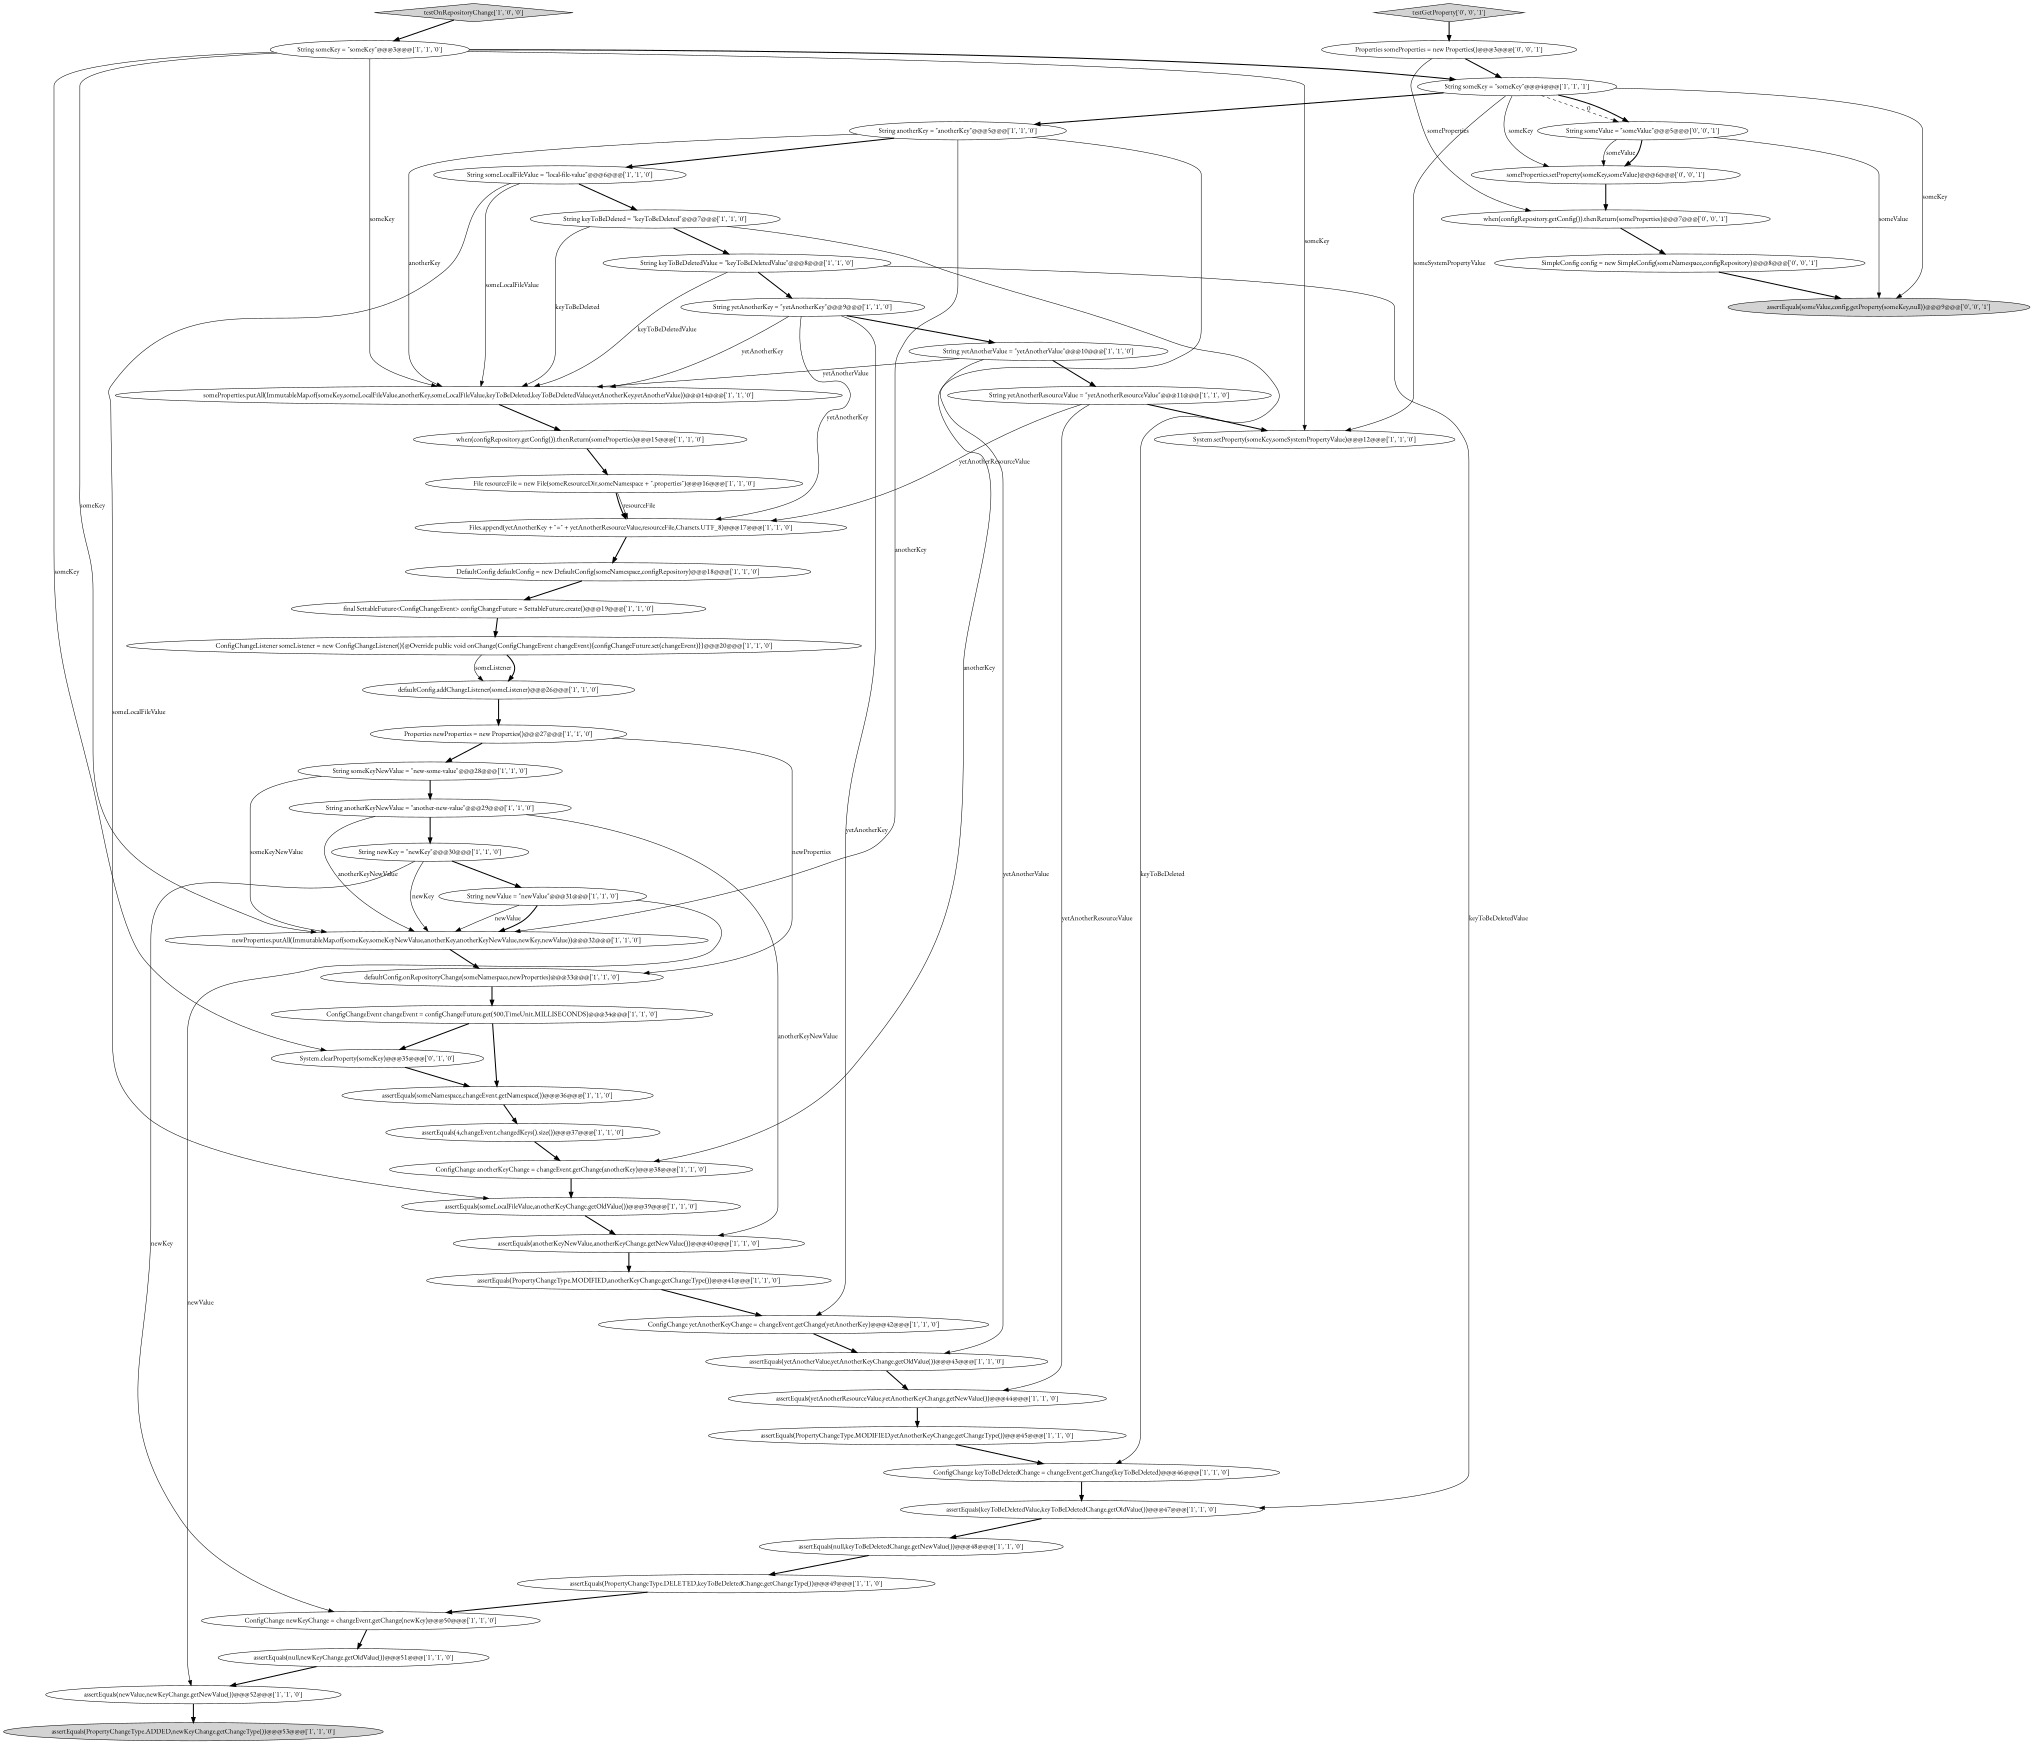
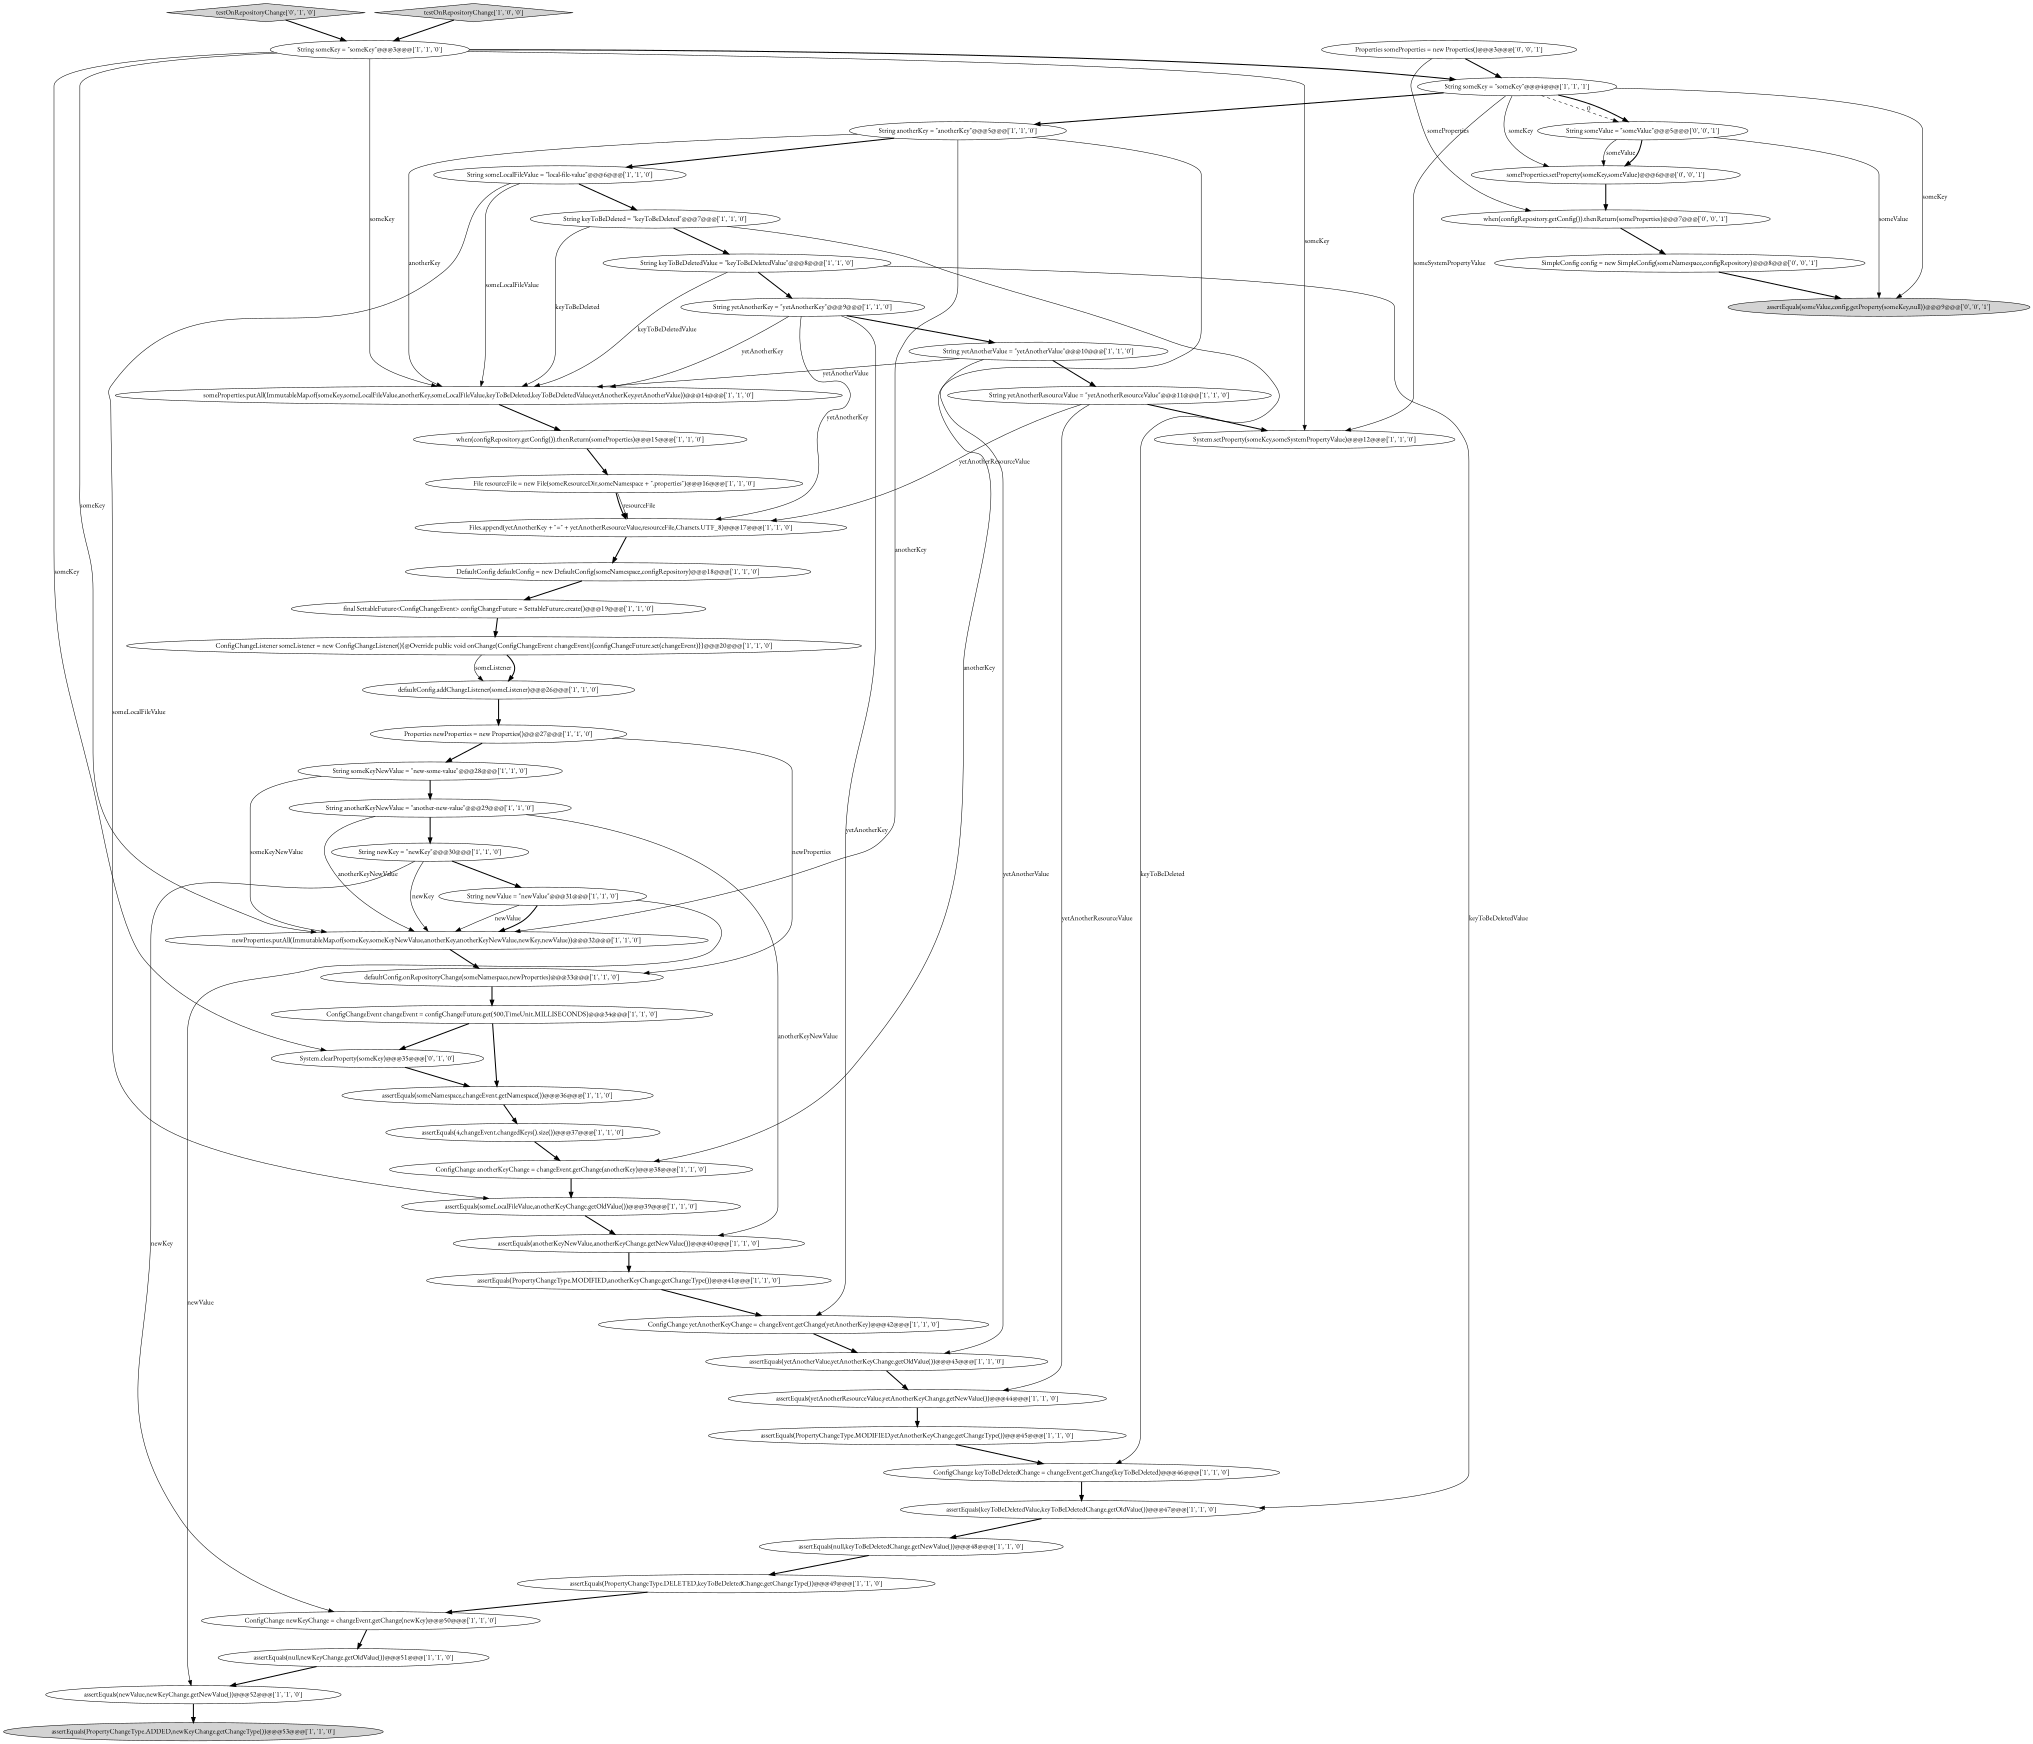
node "testOnRepositoryChange['0', '1', '0']": added
node "testGetProperty['0', '0', '1']": removed
